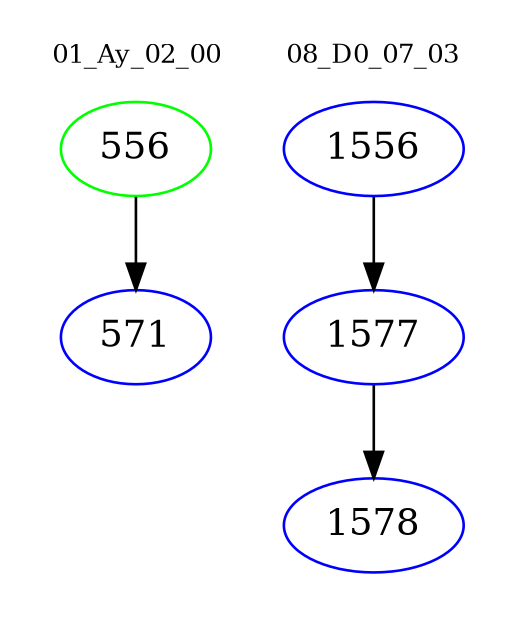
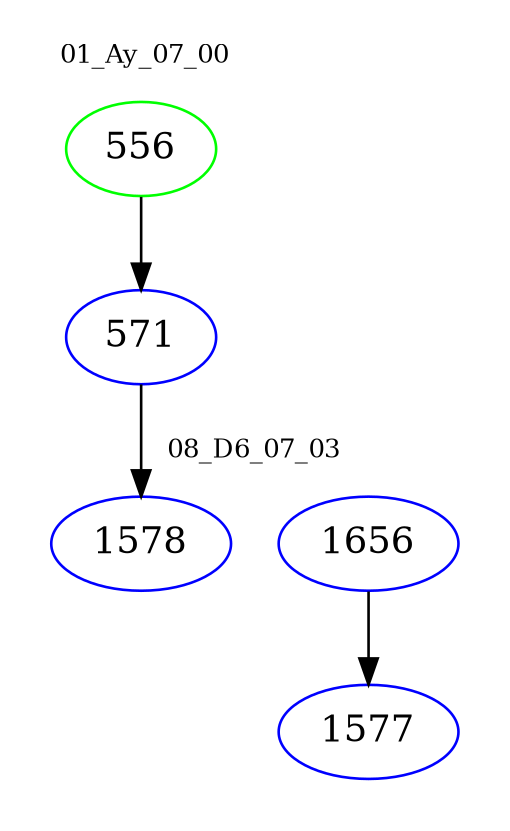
cluster "01_Ay_02_00": label "01_Ay_02_00" -> "01_Ay_07_00"
cluster "08_D0_07_03": label "08_D0_07_03" -> "08_D6_07_03"
node "1556": label "1556" -> "1656"
edge "1577" -> "1578": now "571" -> "1578"
